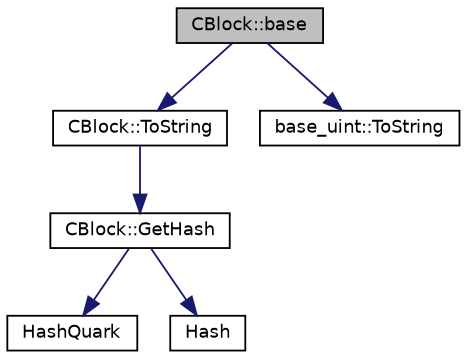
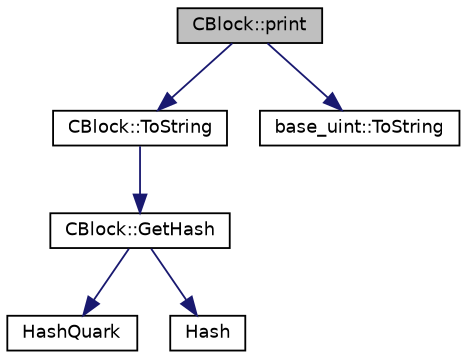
node "CBlock::base": label "CBlock::base" -> "CBlock::print"
